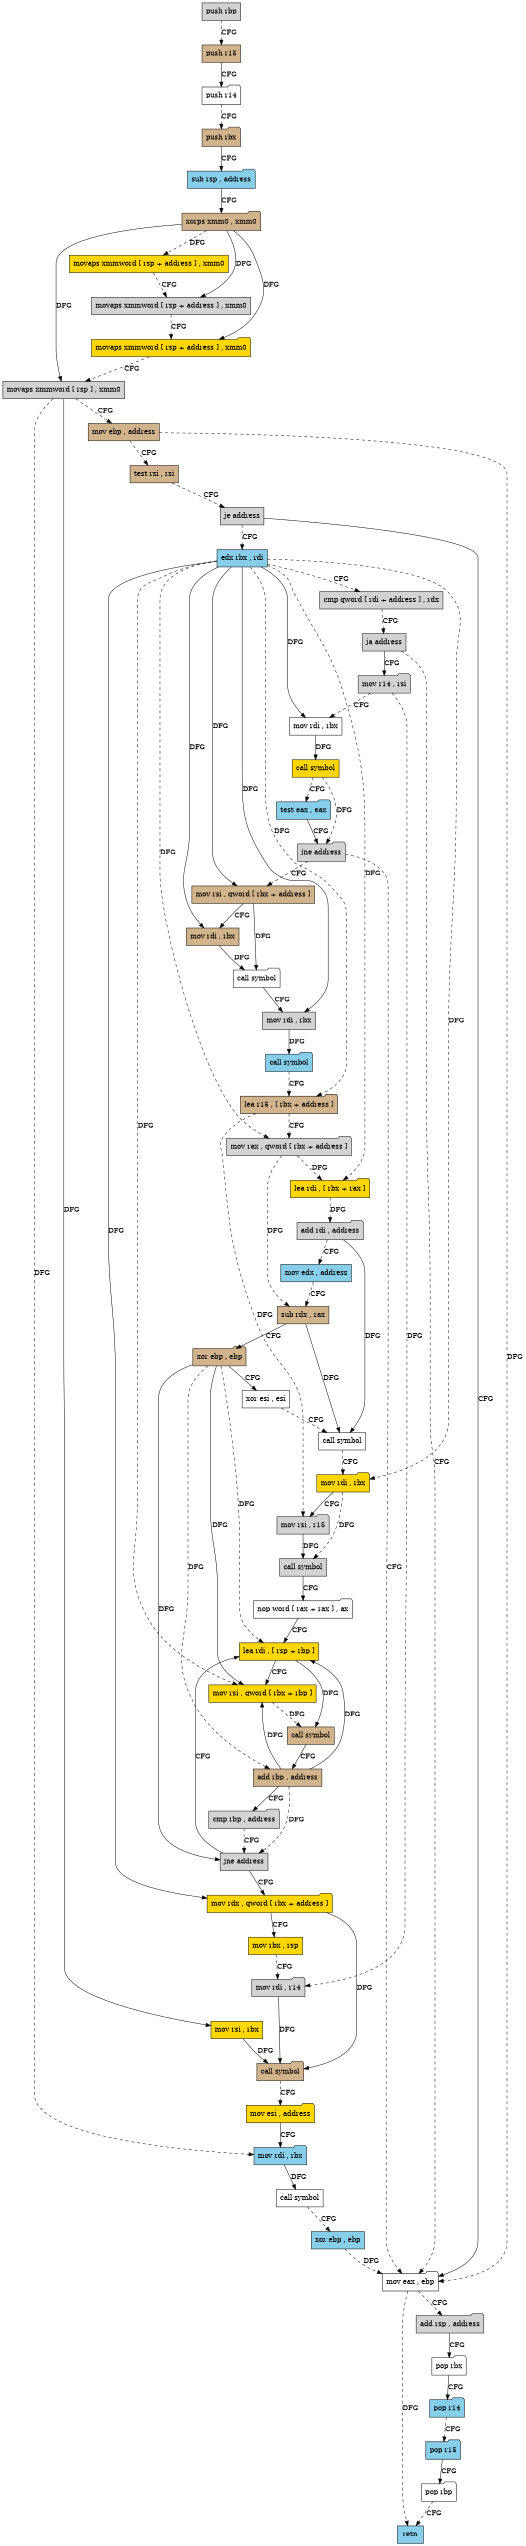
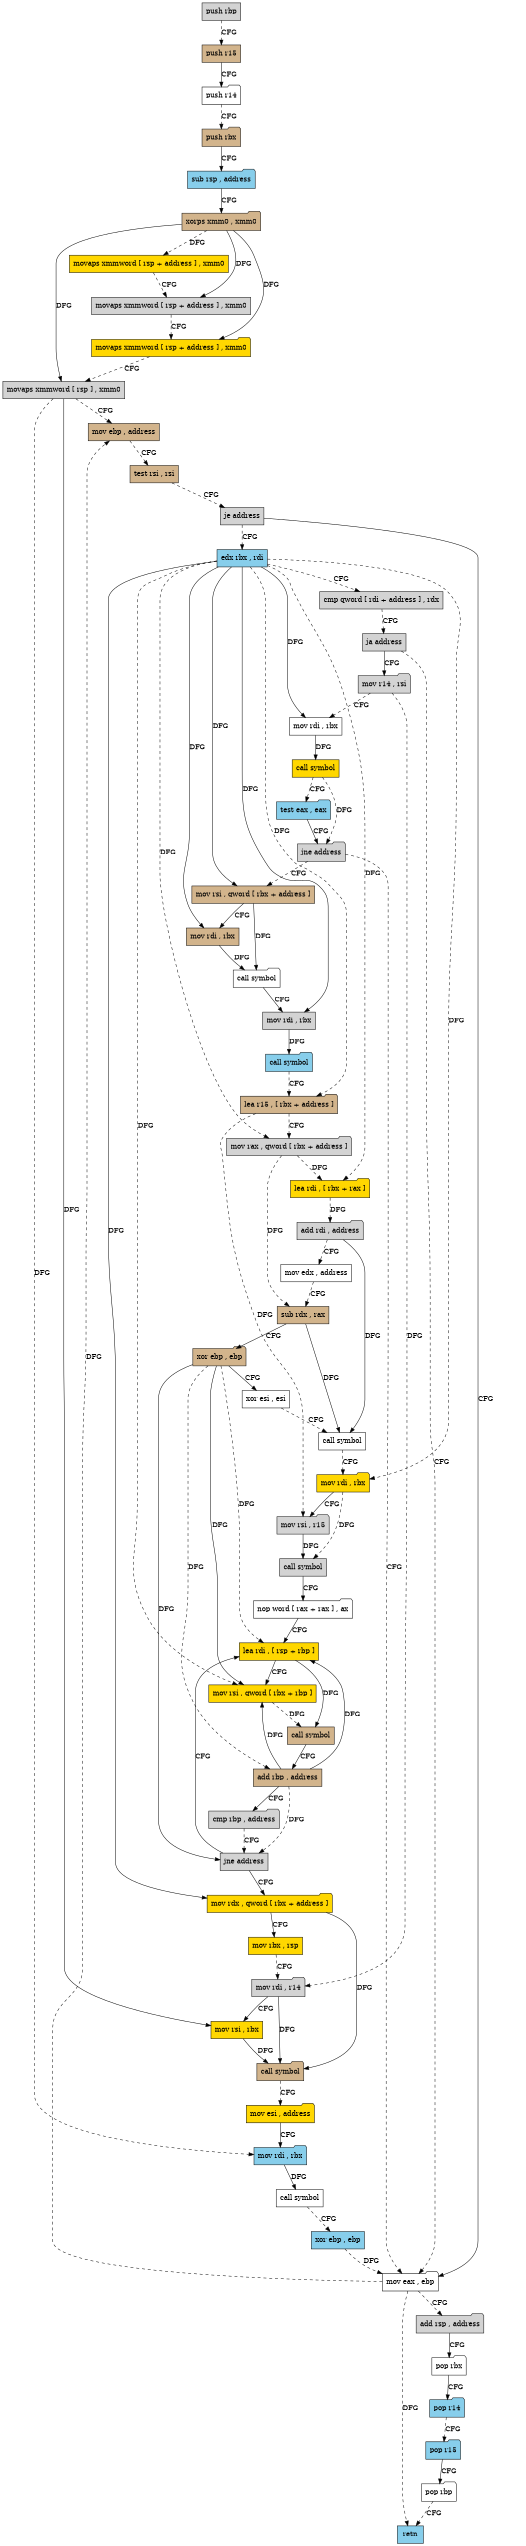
edge "mov ebp , address" -> "mov eax , ebp": reversed
node "mov edx , address": fillcolor skyblue -> white
edge "mov rdi , r14" -> "mov rsi , rbx": added, label "CFG"
